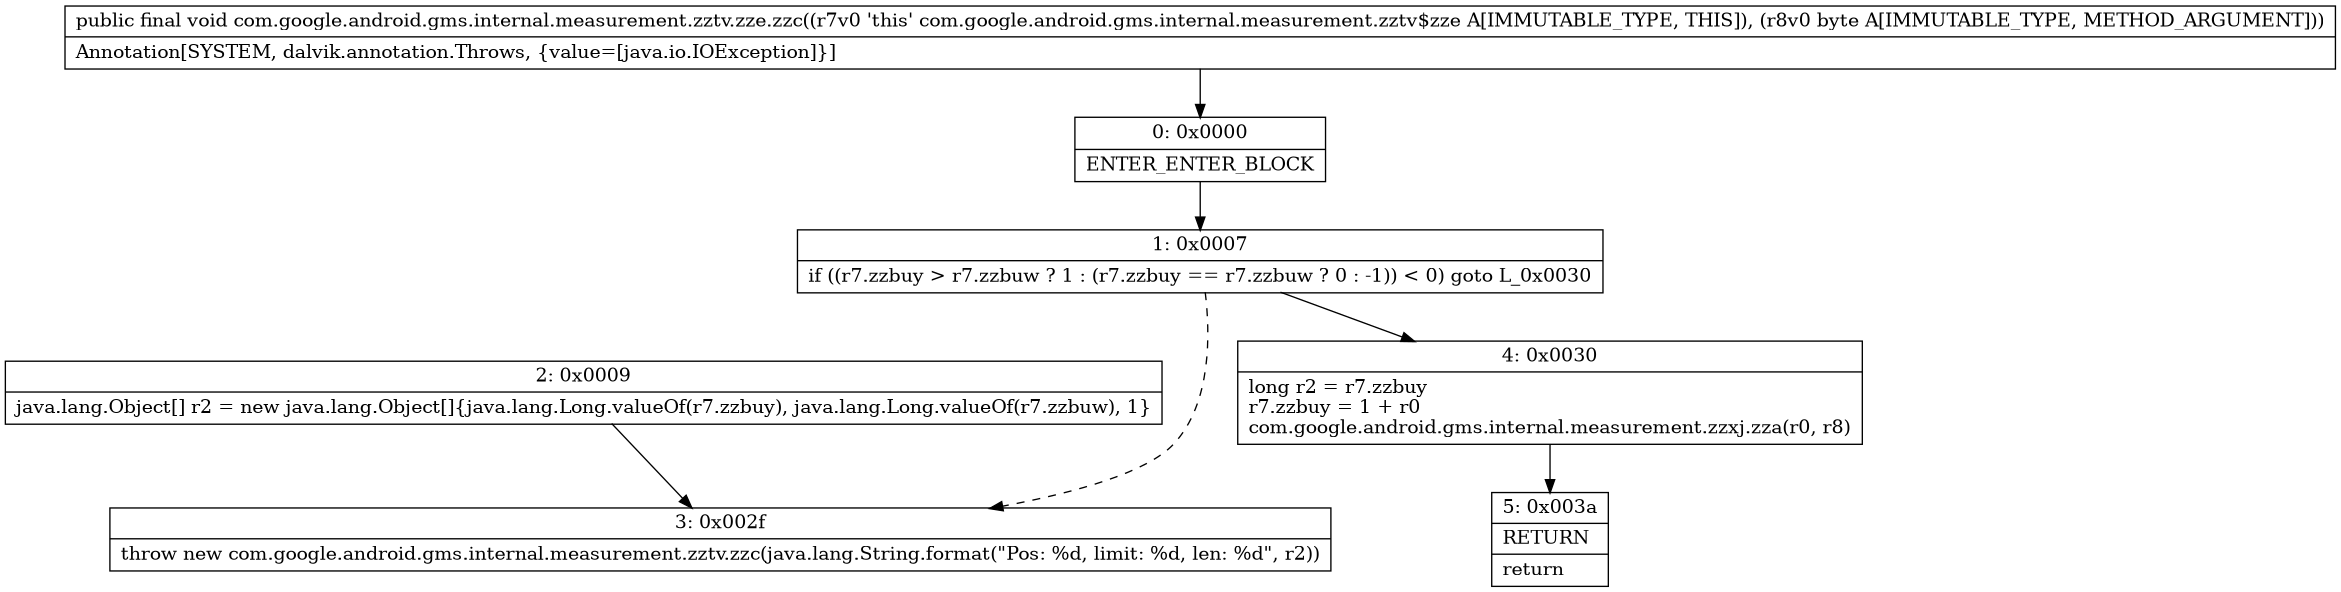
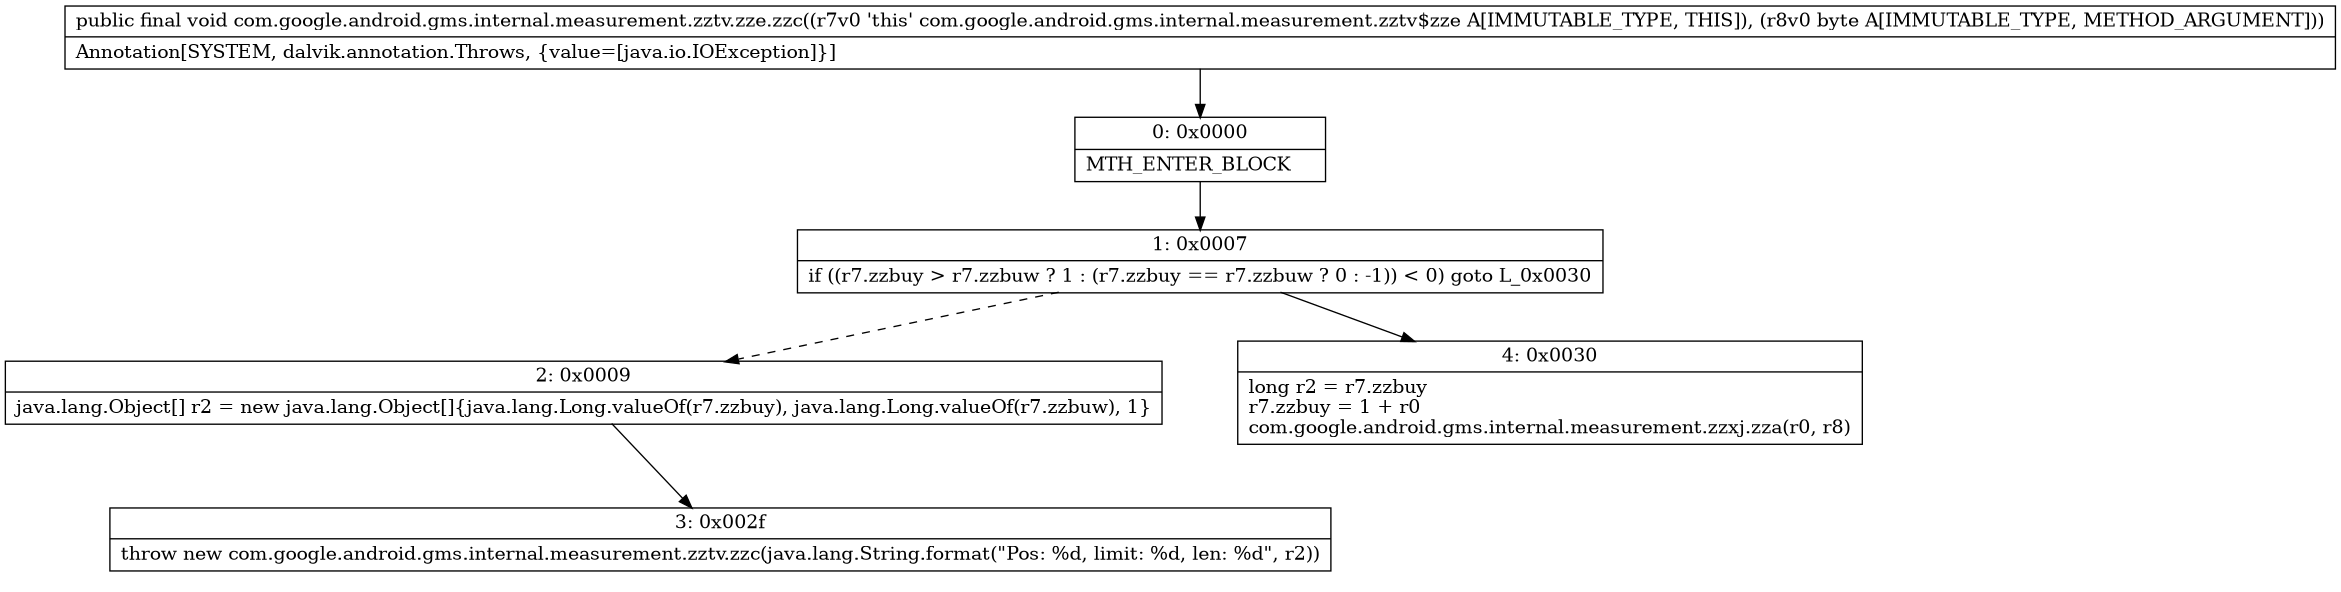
node "0: 0x0000": text "ENTER_ENTER_BLOCK" -> "MTH_ENTER_BLOCK"
edge "1: 0x0007" -> "3: 0x002f": now "1: 0x0007" -> "2: 0x0009"
node "5: 0x003a": removed
